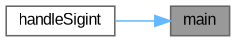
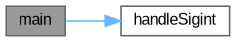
edge "handleSigint" -> "main": reversed
